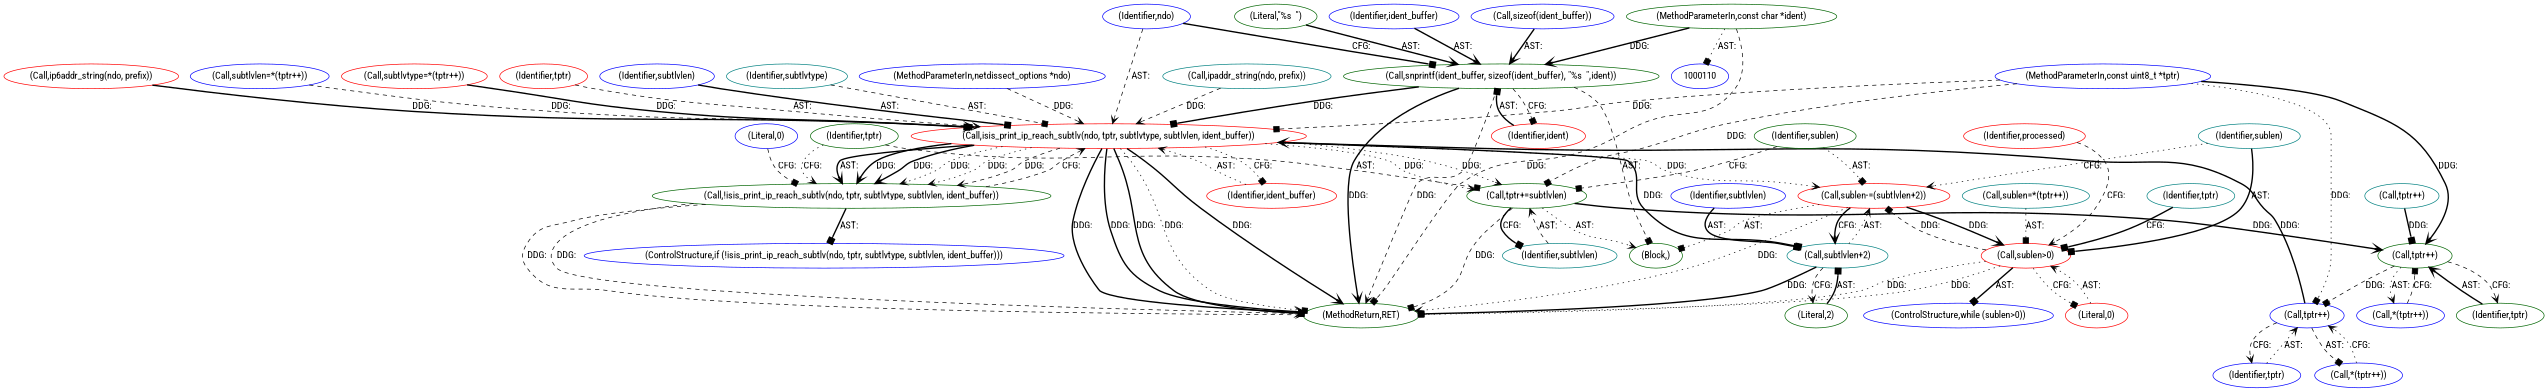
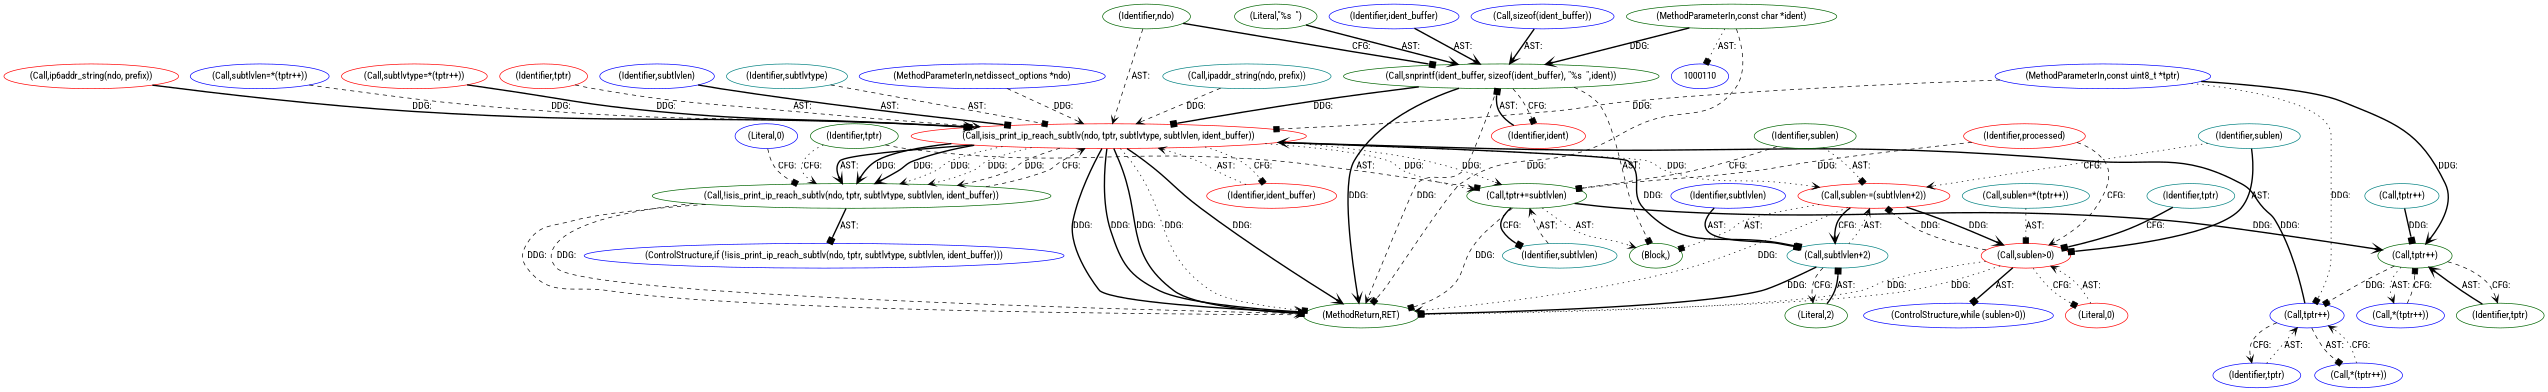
node "(Identifier,ndo)": color blue -> darkgreen
edge "(MethodParameterIn,const uint8_t *tptr)" -> "(Call,tptr+=subtlvlen)": now "(Identifier,processed)" -> "(Call,tptr+=subtlvlen)"
